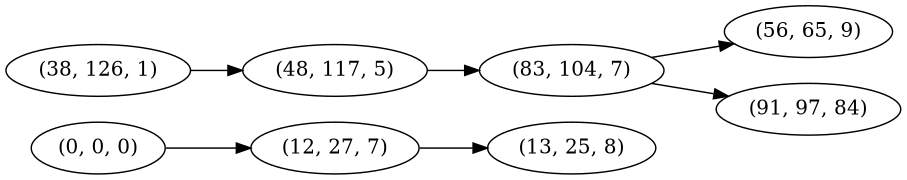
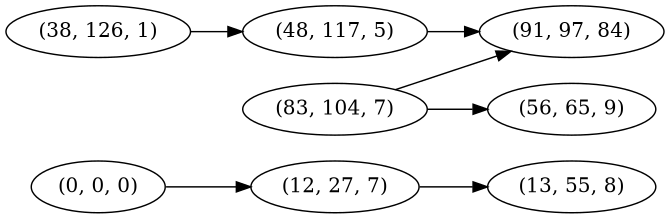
edge "(48, 117, 5)" -> "(83, 104, 7)": now "(48, 117, 5)" -> "(91, 97, 84)"
node "(13, 25, 8)": label "(13, 25, 8)" -> "(13, 55, 8)"
